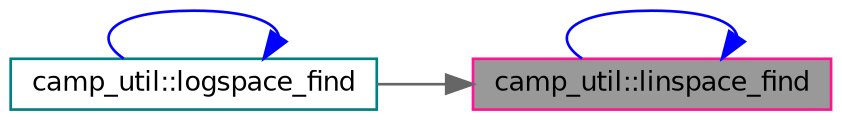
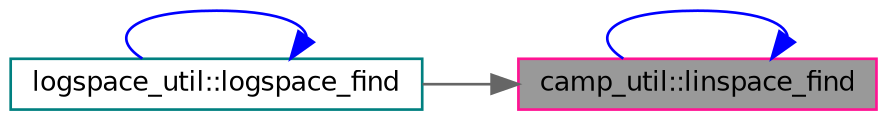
node "camp_util::logspace_find": label "camp_util::logspace_find" -> "logspace_util::logspace_find"
